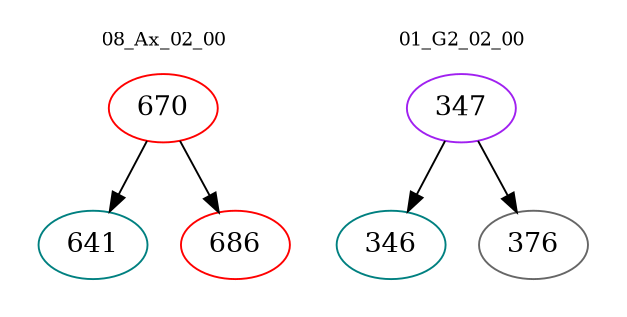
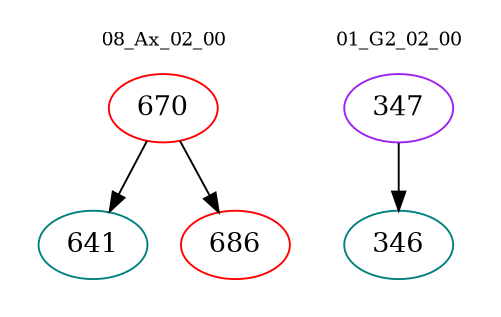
node "376": removed
